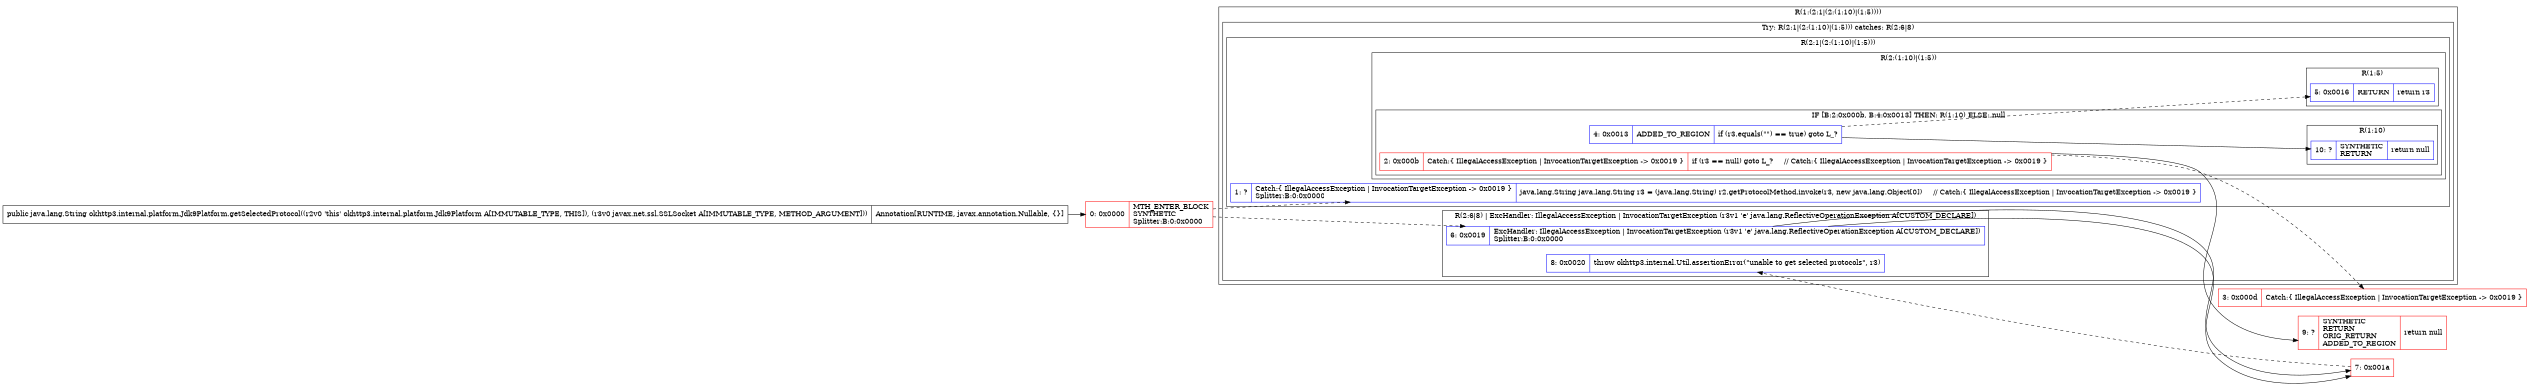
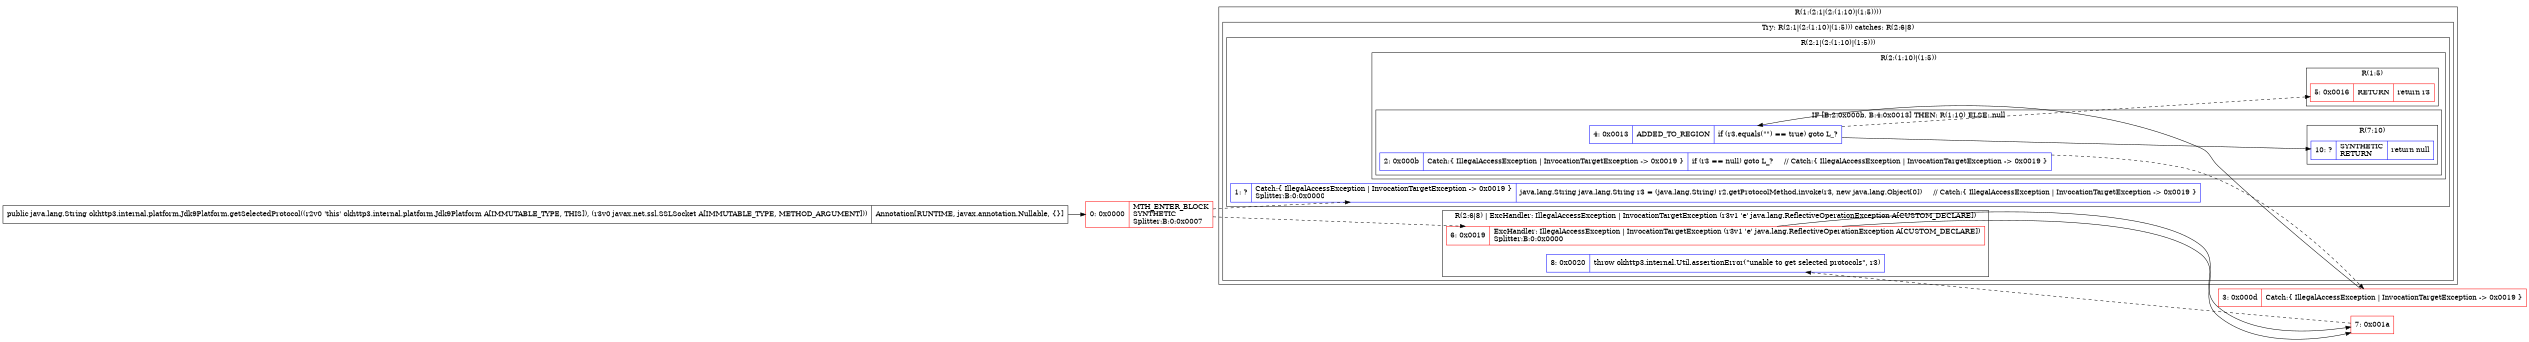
node "5: 0x0016": color blue -> red
edge "3: 0x000d" -> "4: 0x0013": added
cluster "R(1:10)": label "R(1:10)" -> "R(7:10)"
node "2: 0x000b": color red -> blue
node "0: 0x0000": text "Splitter:B:0:0x0000" -> "Splitter:B:0:0x0007"
node "6: 0x0019": color blue -> red
node "9: ?": removed
